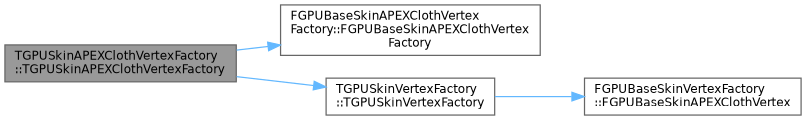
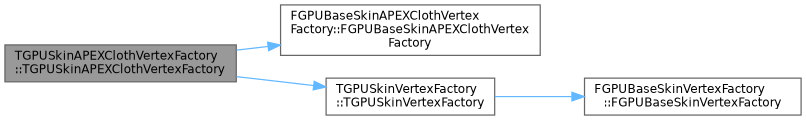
node "FGPUBaseSkinVertexFactory ::FGPUBaseSkinAPEXClothVertex": label "FGPUBaseSkinVertexFactory ::FGPUBaseSkinAPEXClothVertex" -> "FGPUBaseSkinVertexFactory ::FGPUBaseSkinVertexFactory"
